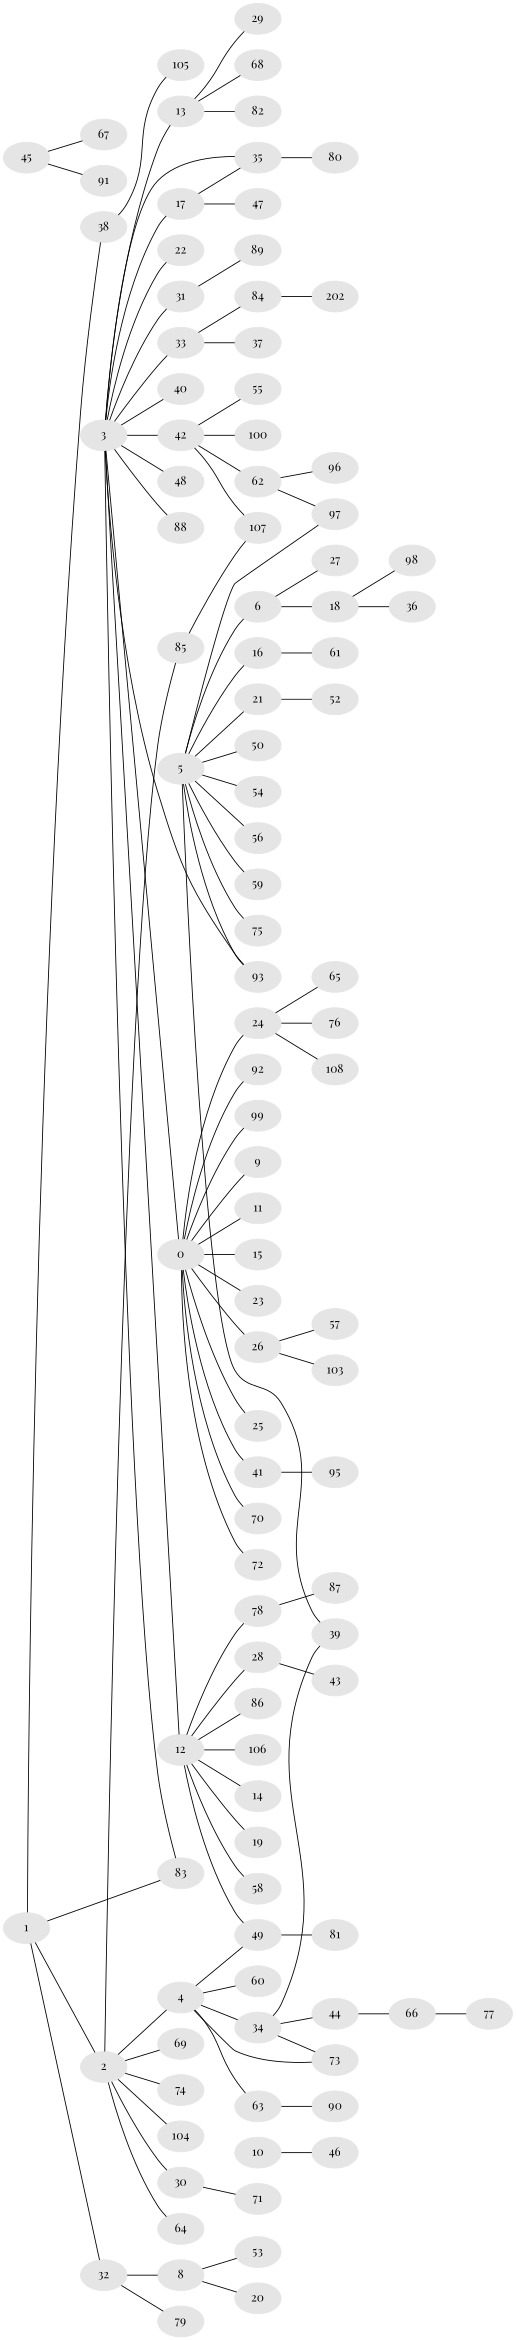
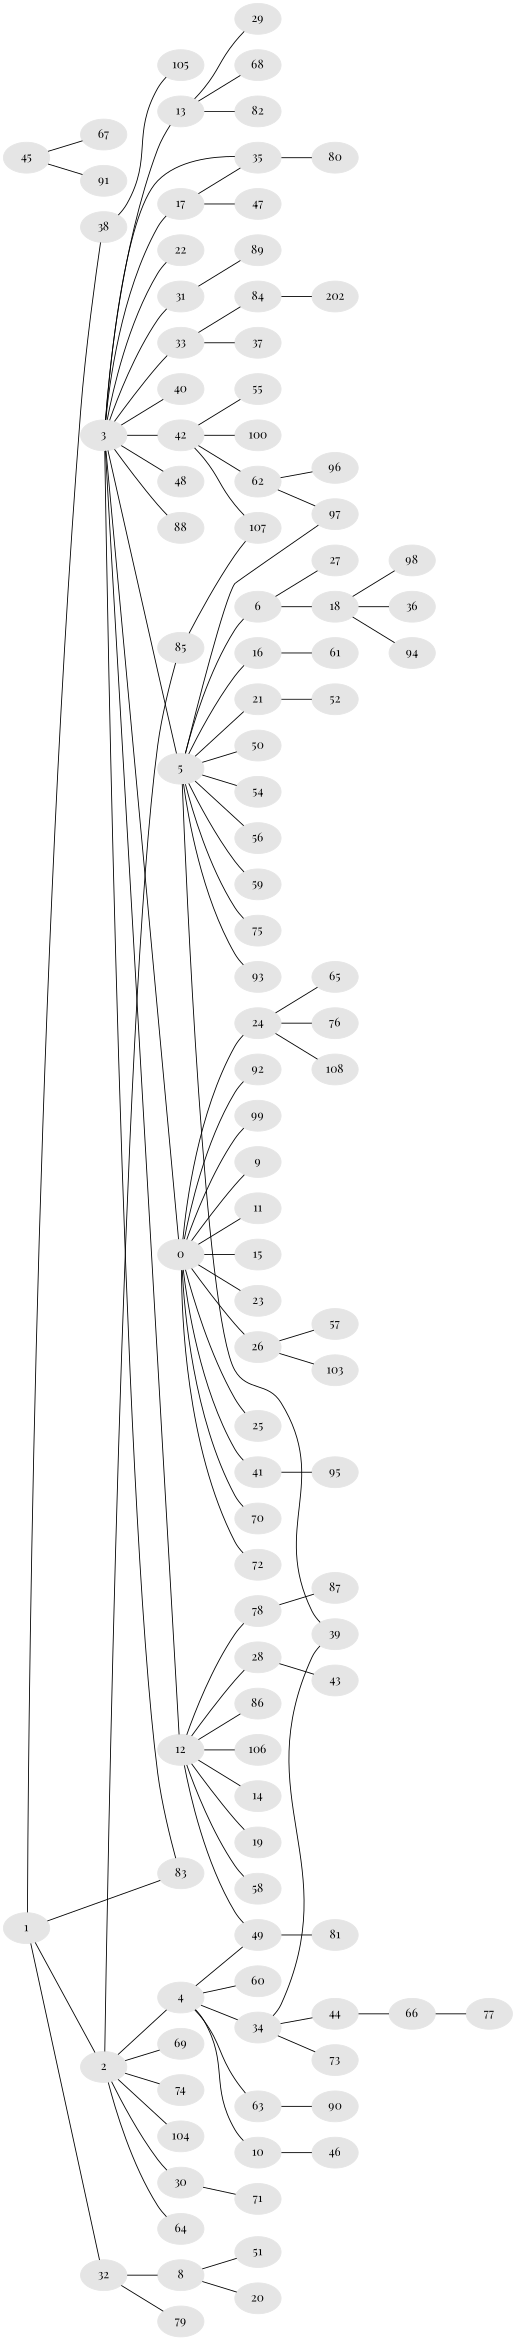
node "94": added
edge "3" -- "93": now "3" -- "5"
edge "4" -- "73": now "4" -- "10"
node "53": label "53" -> "51"
